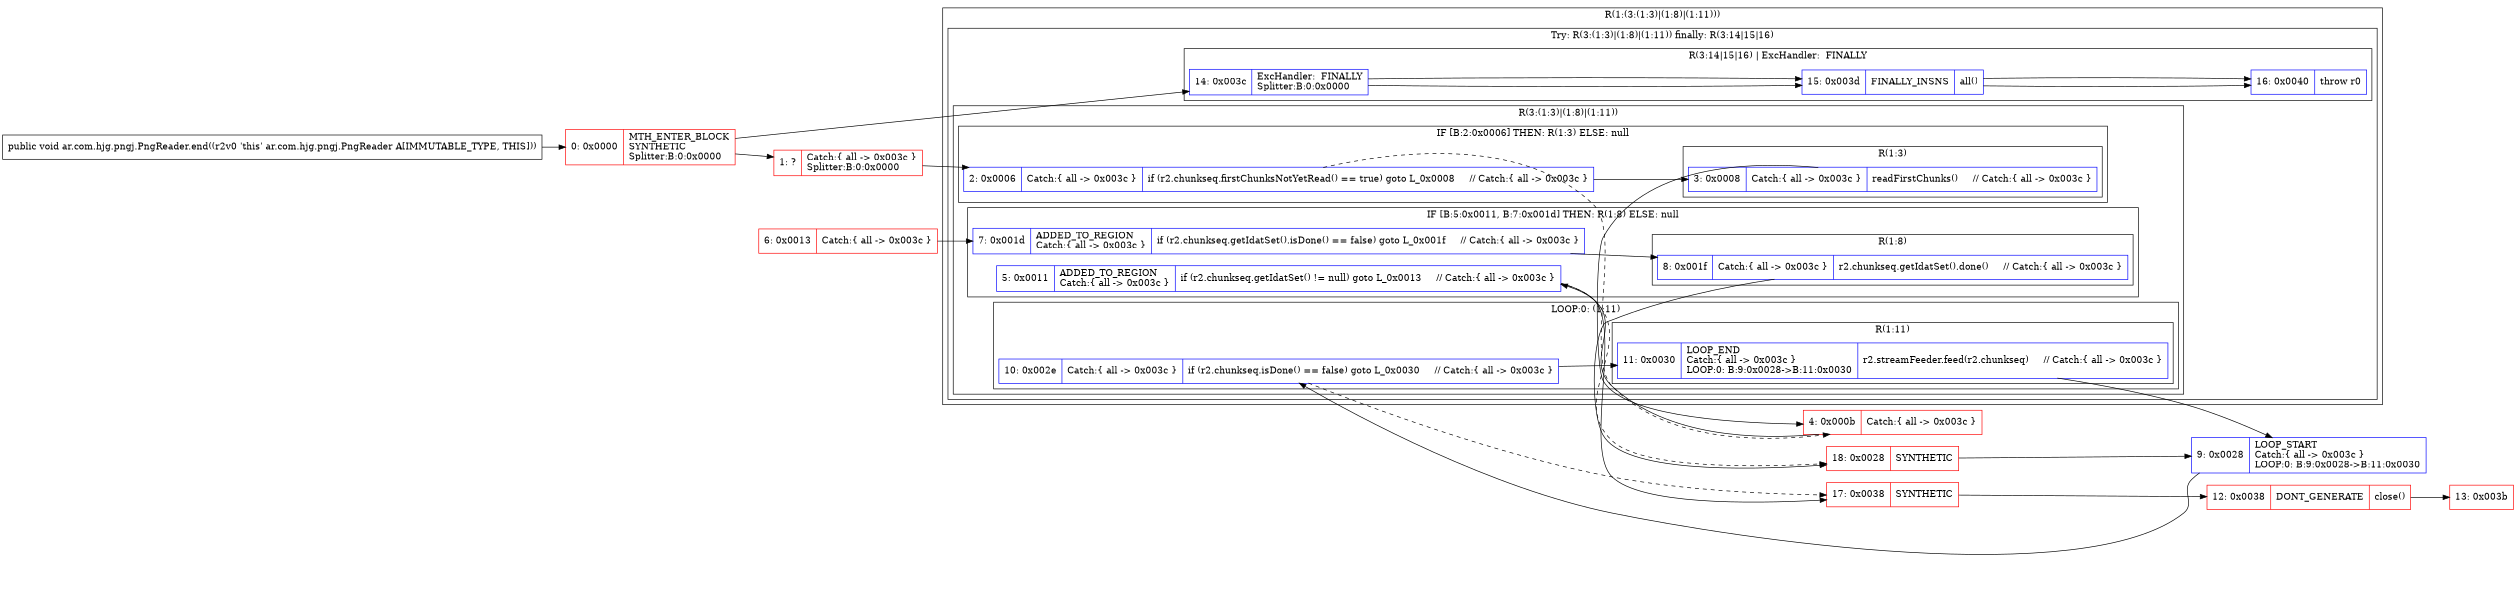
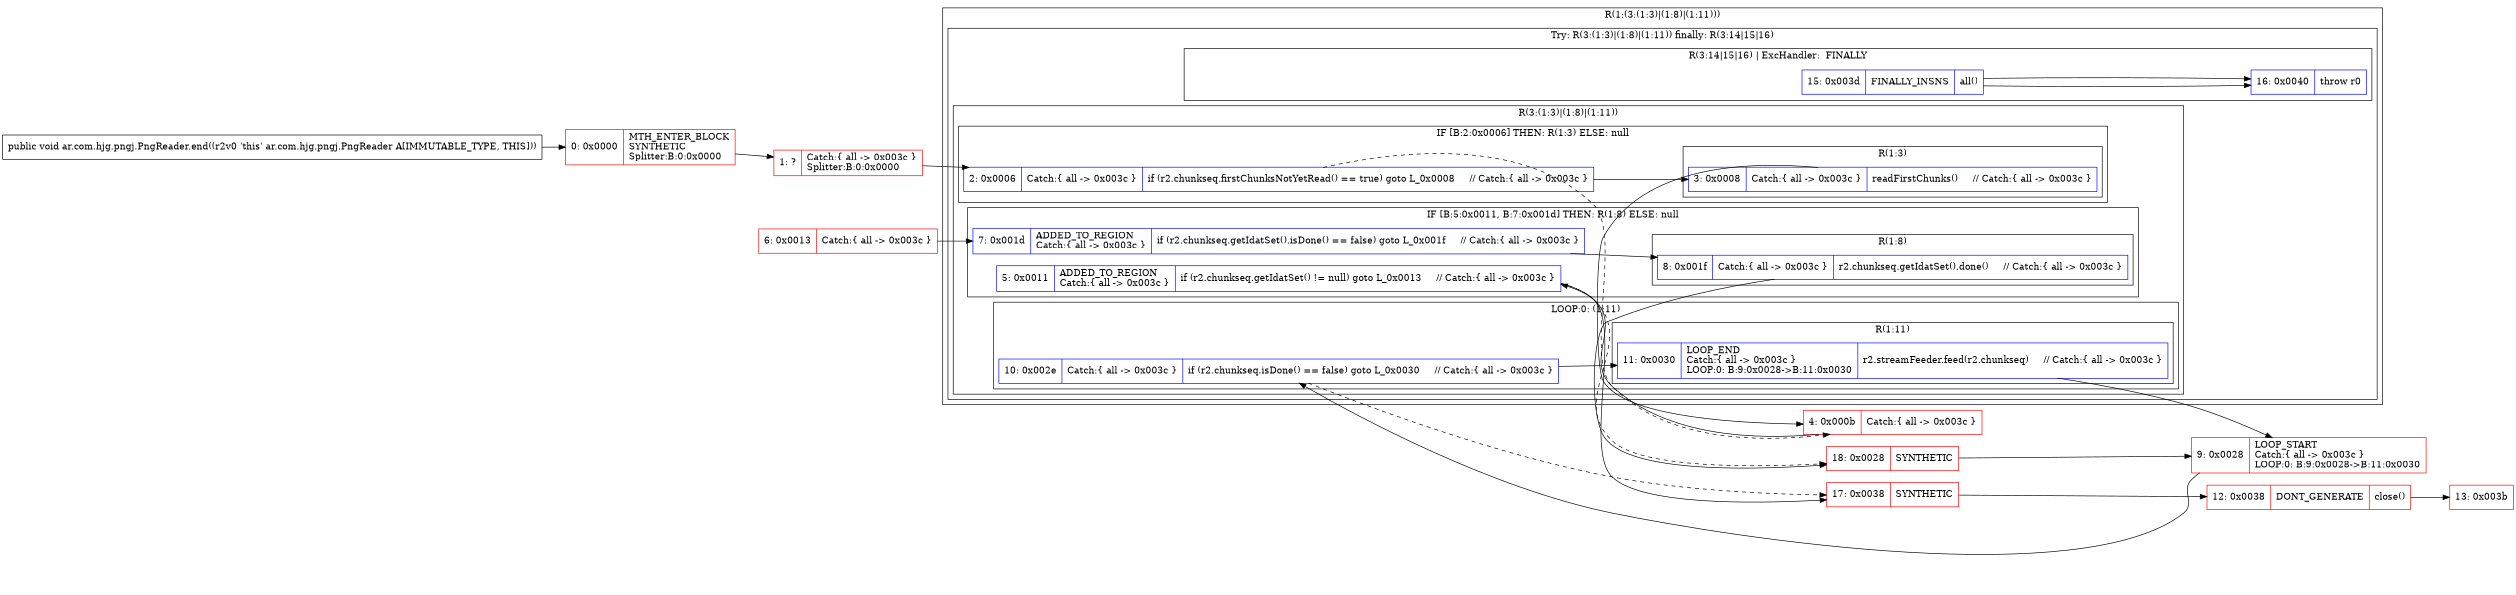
node "14: 0x003c": removed
node "9: 0x0028": color blue -> red
